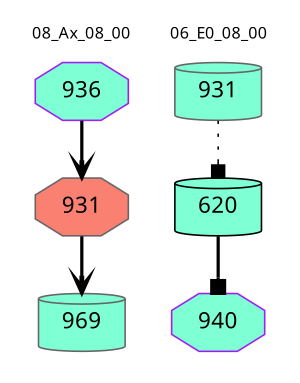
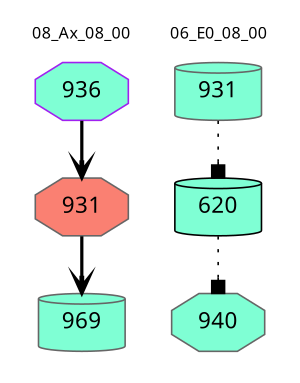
edge "620" -> "940": style bold -> dotted
node "940": color purple -> gray40
